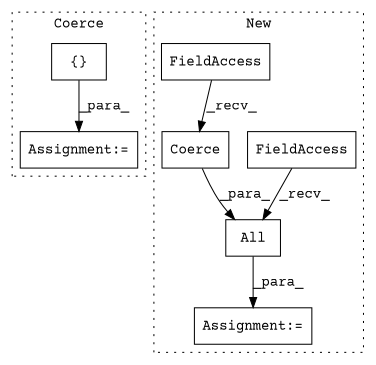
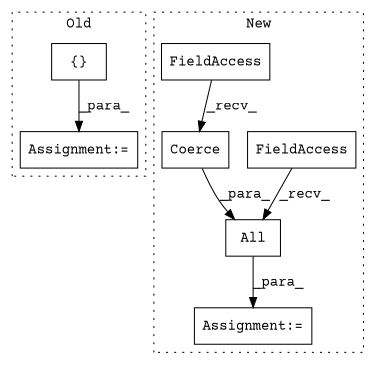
cluster "Coerce": label "Coerce" -> "Old"
